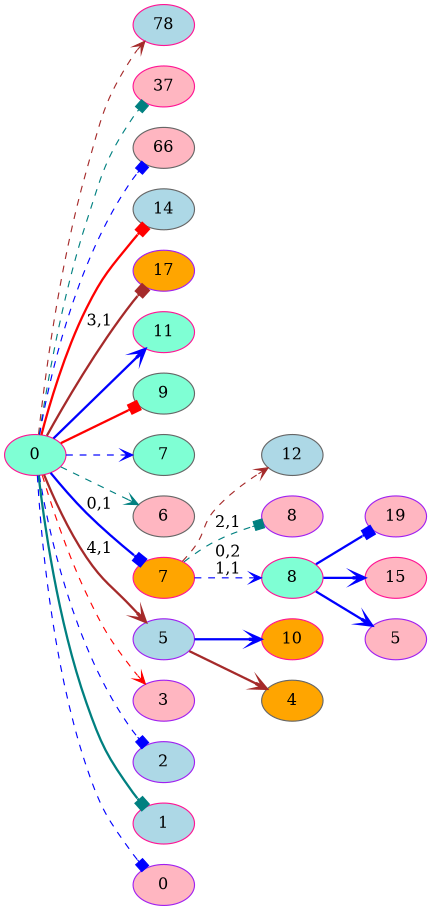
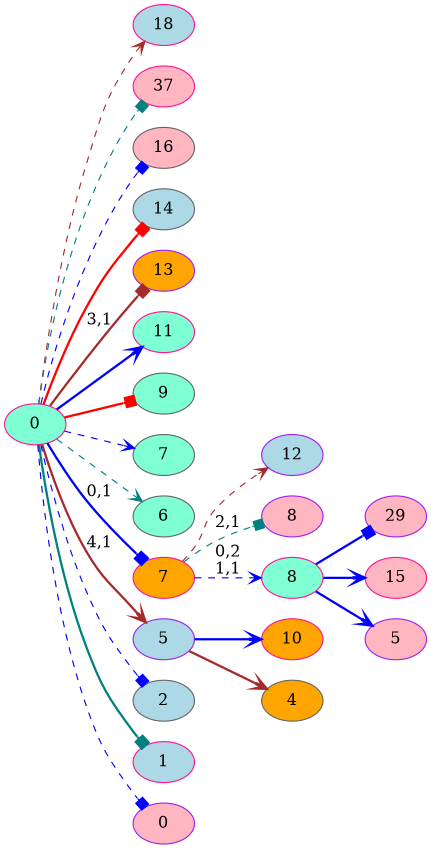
node "78": label "78" -> "18"
node "66": label "66" -> "16"
node "17": label "17" -> "13"
node "12": color gray40 -> purple
node "6": fillcolor lightpink -> aquamarine
node "19": label "19" -> "29"
node "3": removed
node "2": color purple -> gray40
